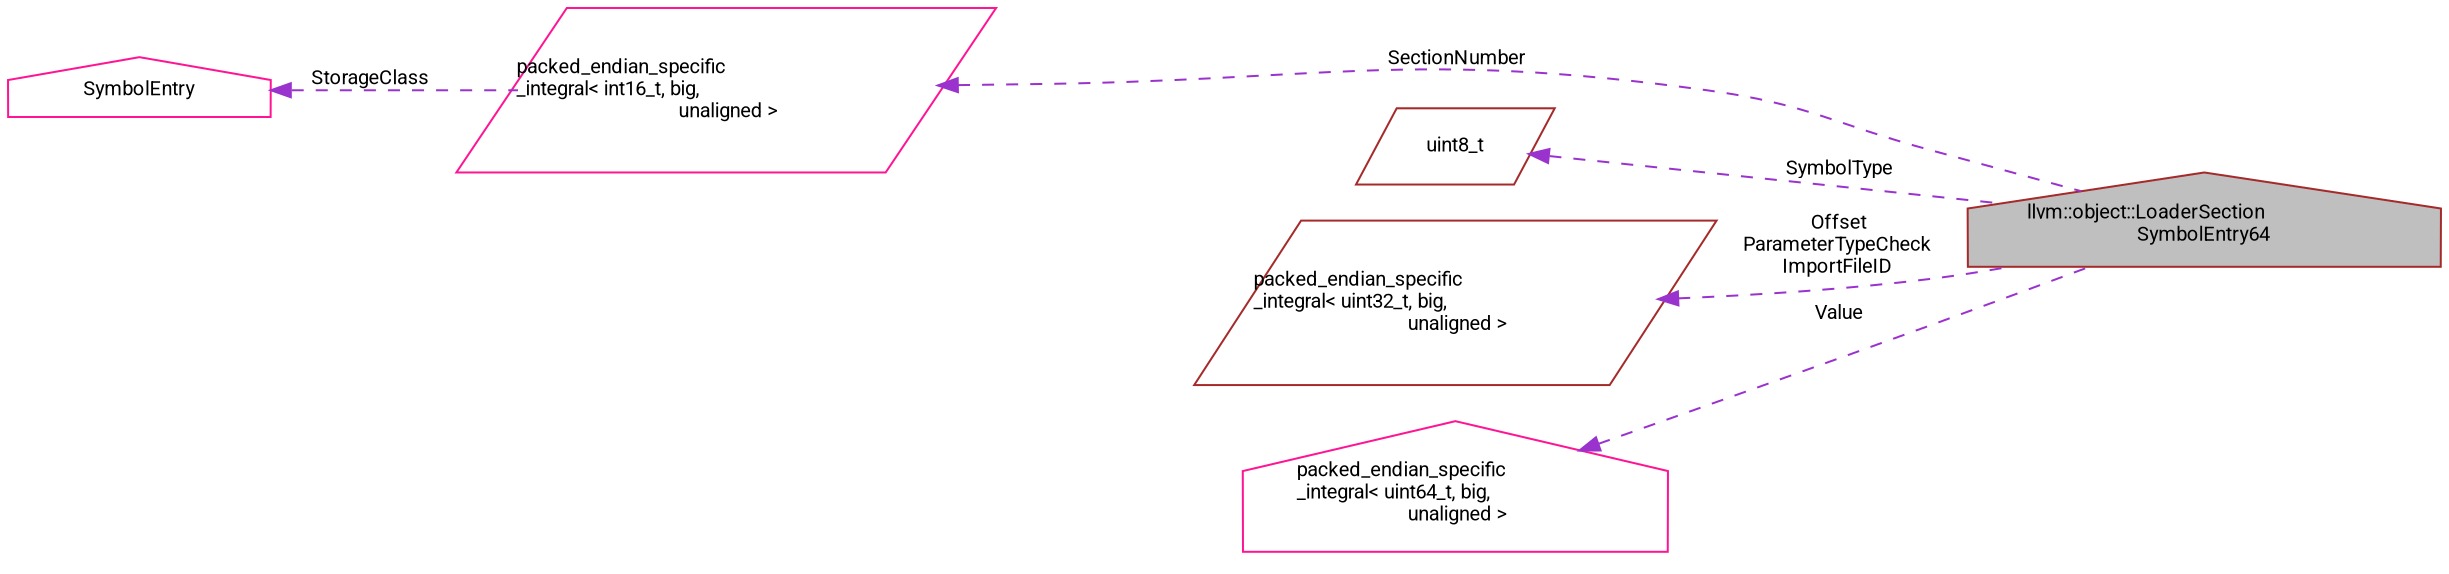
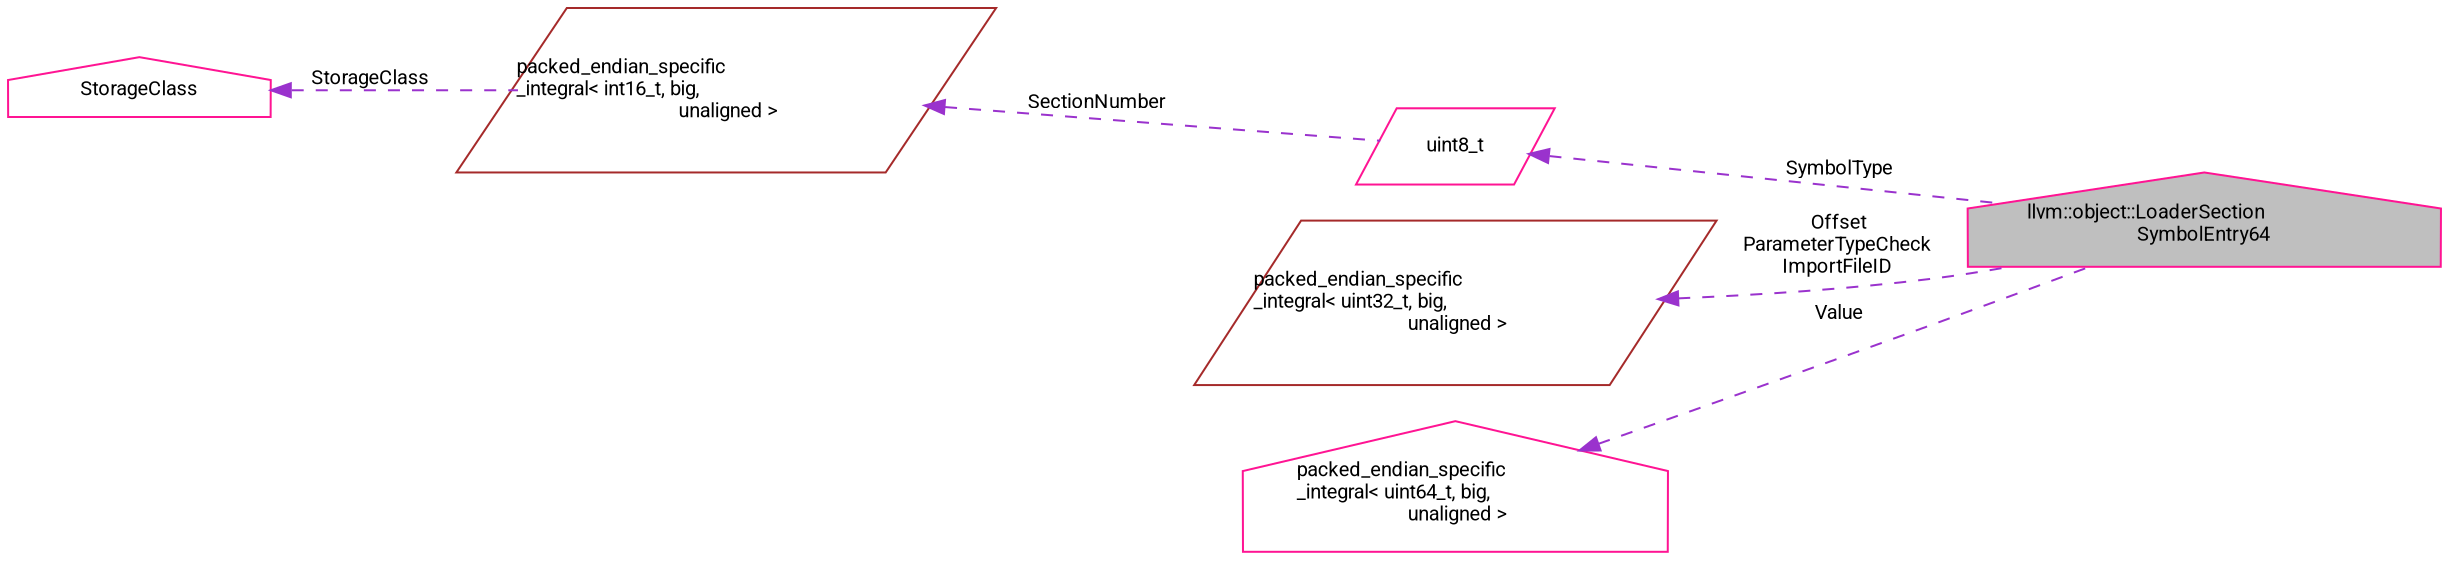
edge "llvm::object::LoaderSection SymbolEntry64" -> "packed_endian_specific _integral< int16_t, big, unaligned >": now "uint8_t" -> "packed_endian_specific _integral< int16_t, big, unaligned >"
node "SymbolEntry": label "SymbolEntry" -> "StorageClass"
node "packed_endian_specific _integral< int16_t, big, unaligned >": color deeppink -> brown
node "uint8_t": color brown -> deeppink
node "llvm::object::LoaderSection SymbolEntry64": color brown -> deeppink
